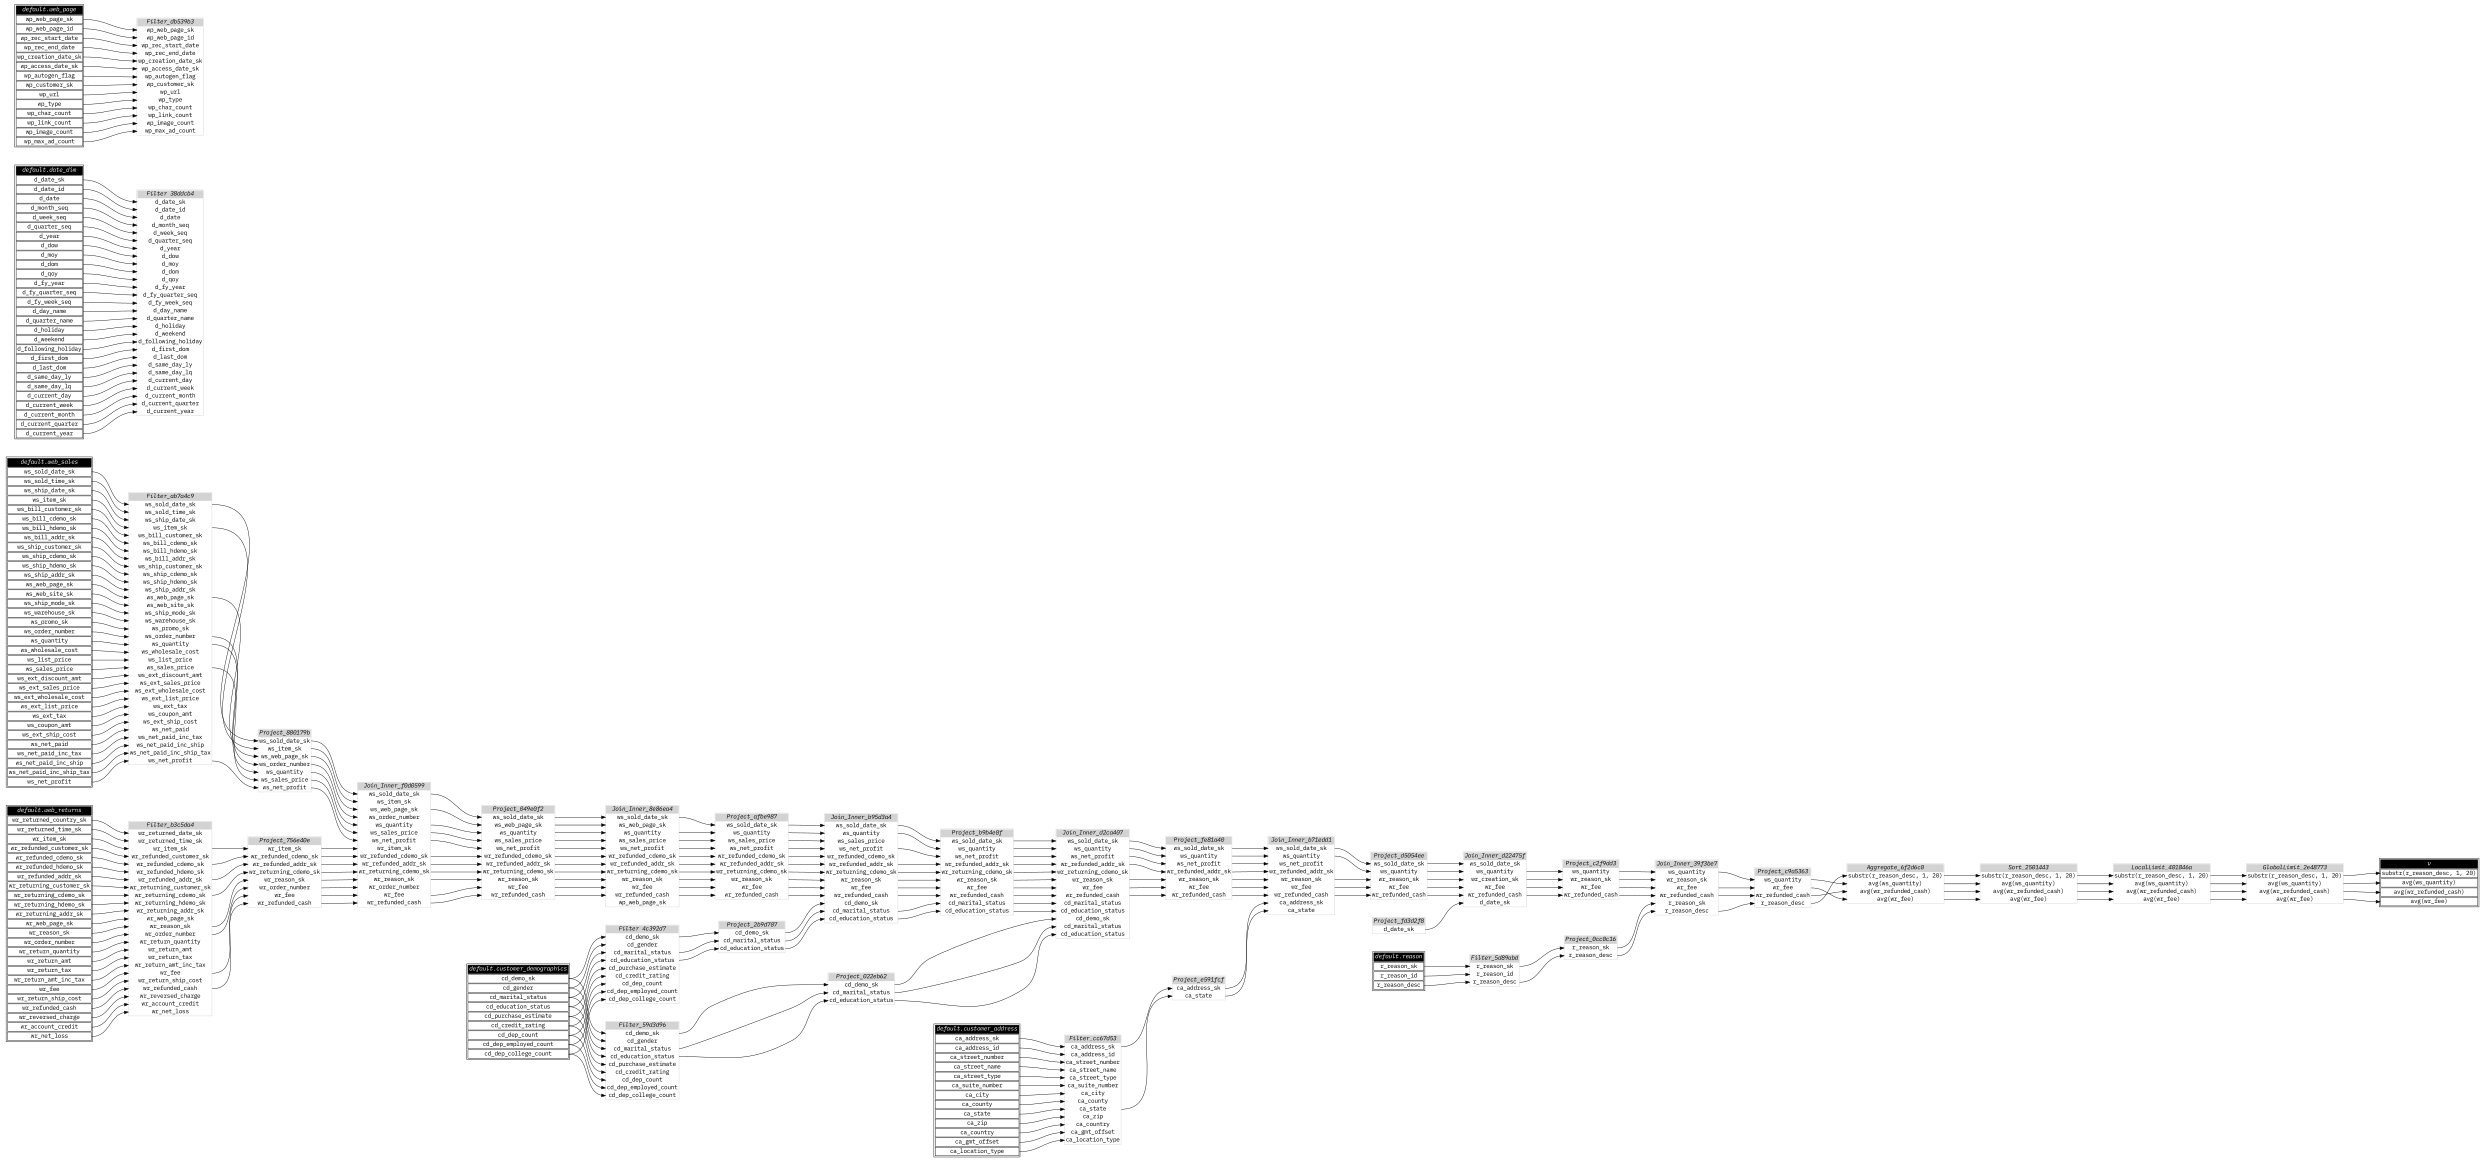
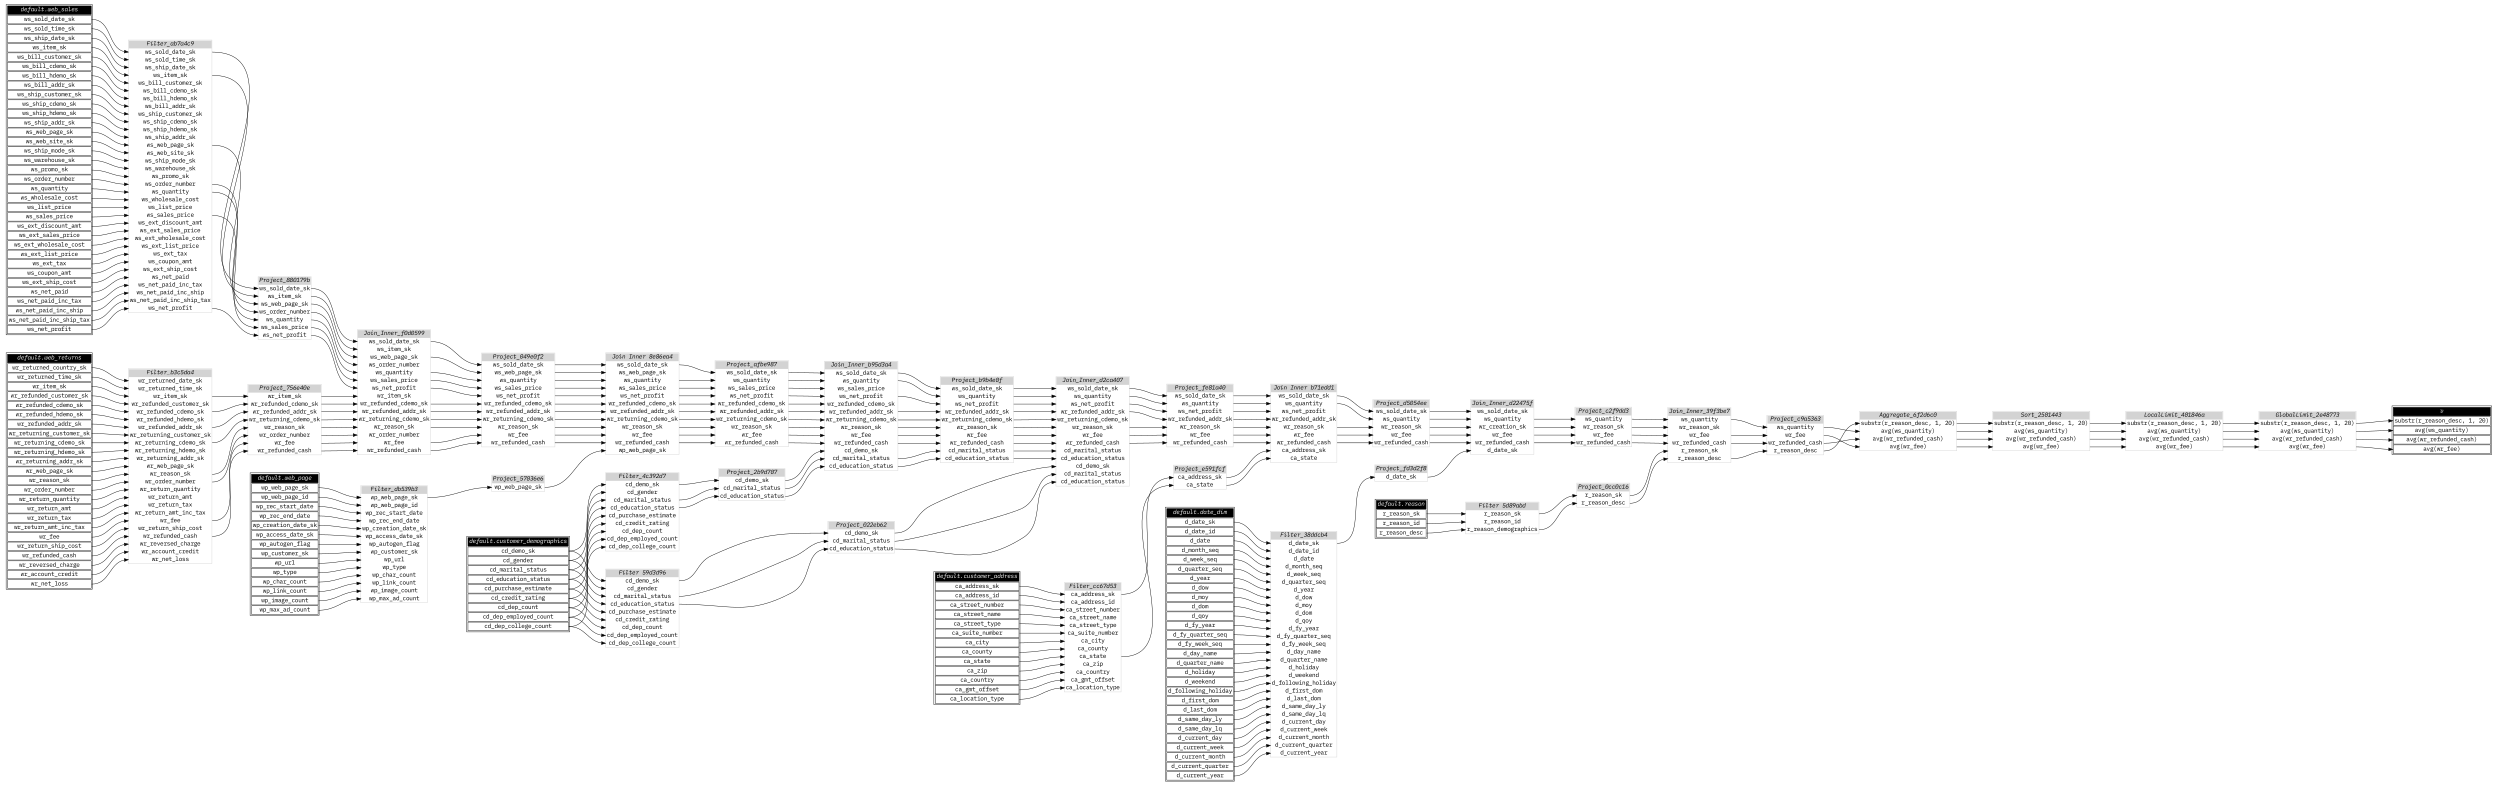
node "Project_57036e6": added
edge "Filter_38ddcb4" -> "Project_fd3d2f8": added
node "Filter_5d89abd": text "r_reason_desc" -> "r_reason_demographics"
